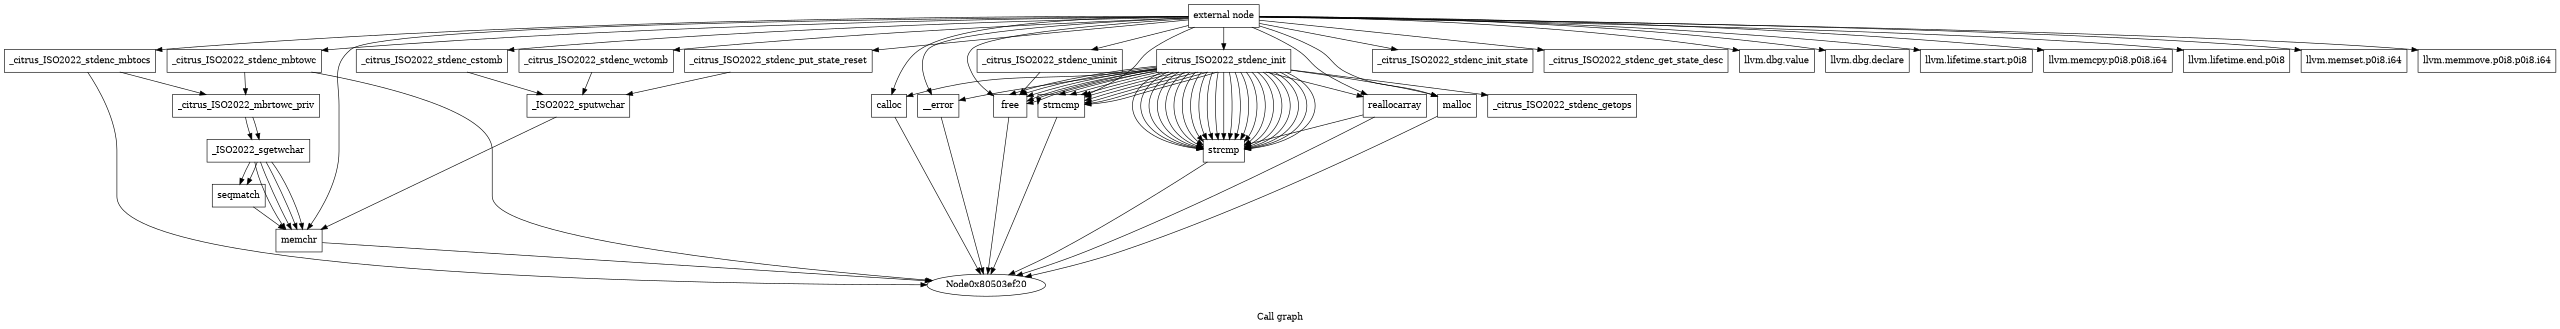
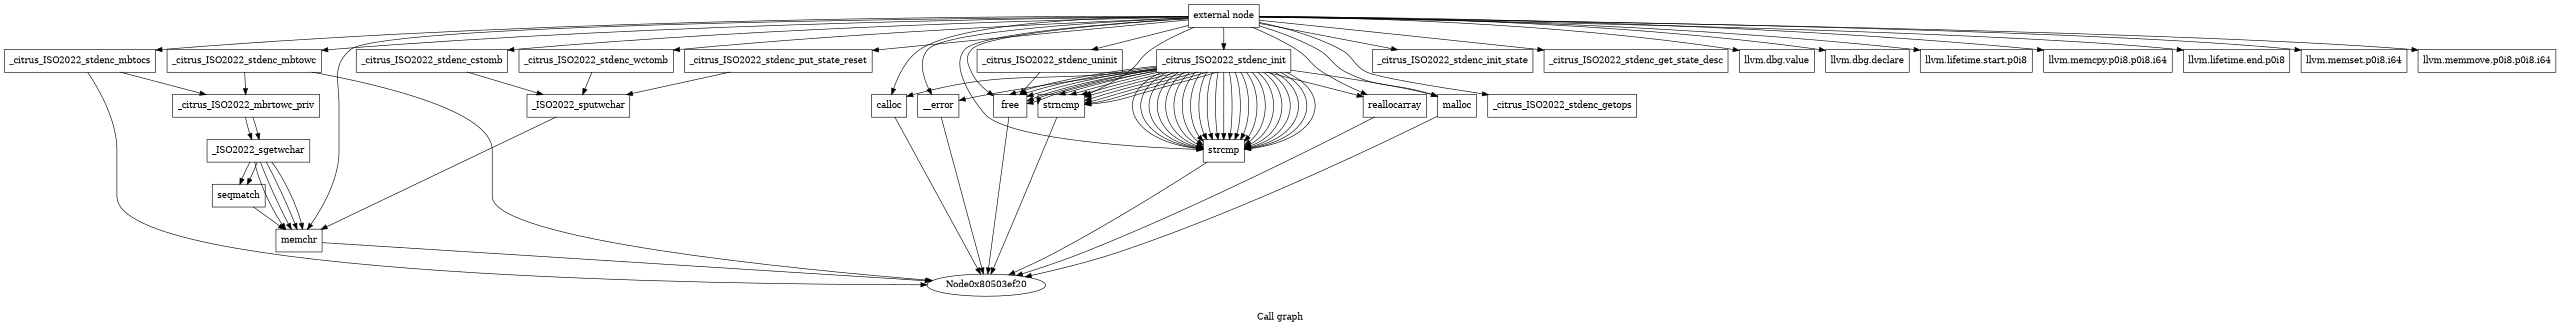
edge "_citrus_ISO2022_stdenc_init" -> "_citrus_ISO2022_stdenc_getops": now "external node" -> "_citrus_ISO2022_stdenc_getops"
edge "reallocarray" -> "strcmp": now "external node" -> "strcmp"
